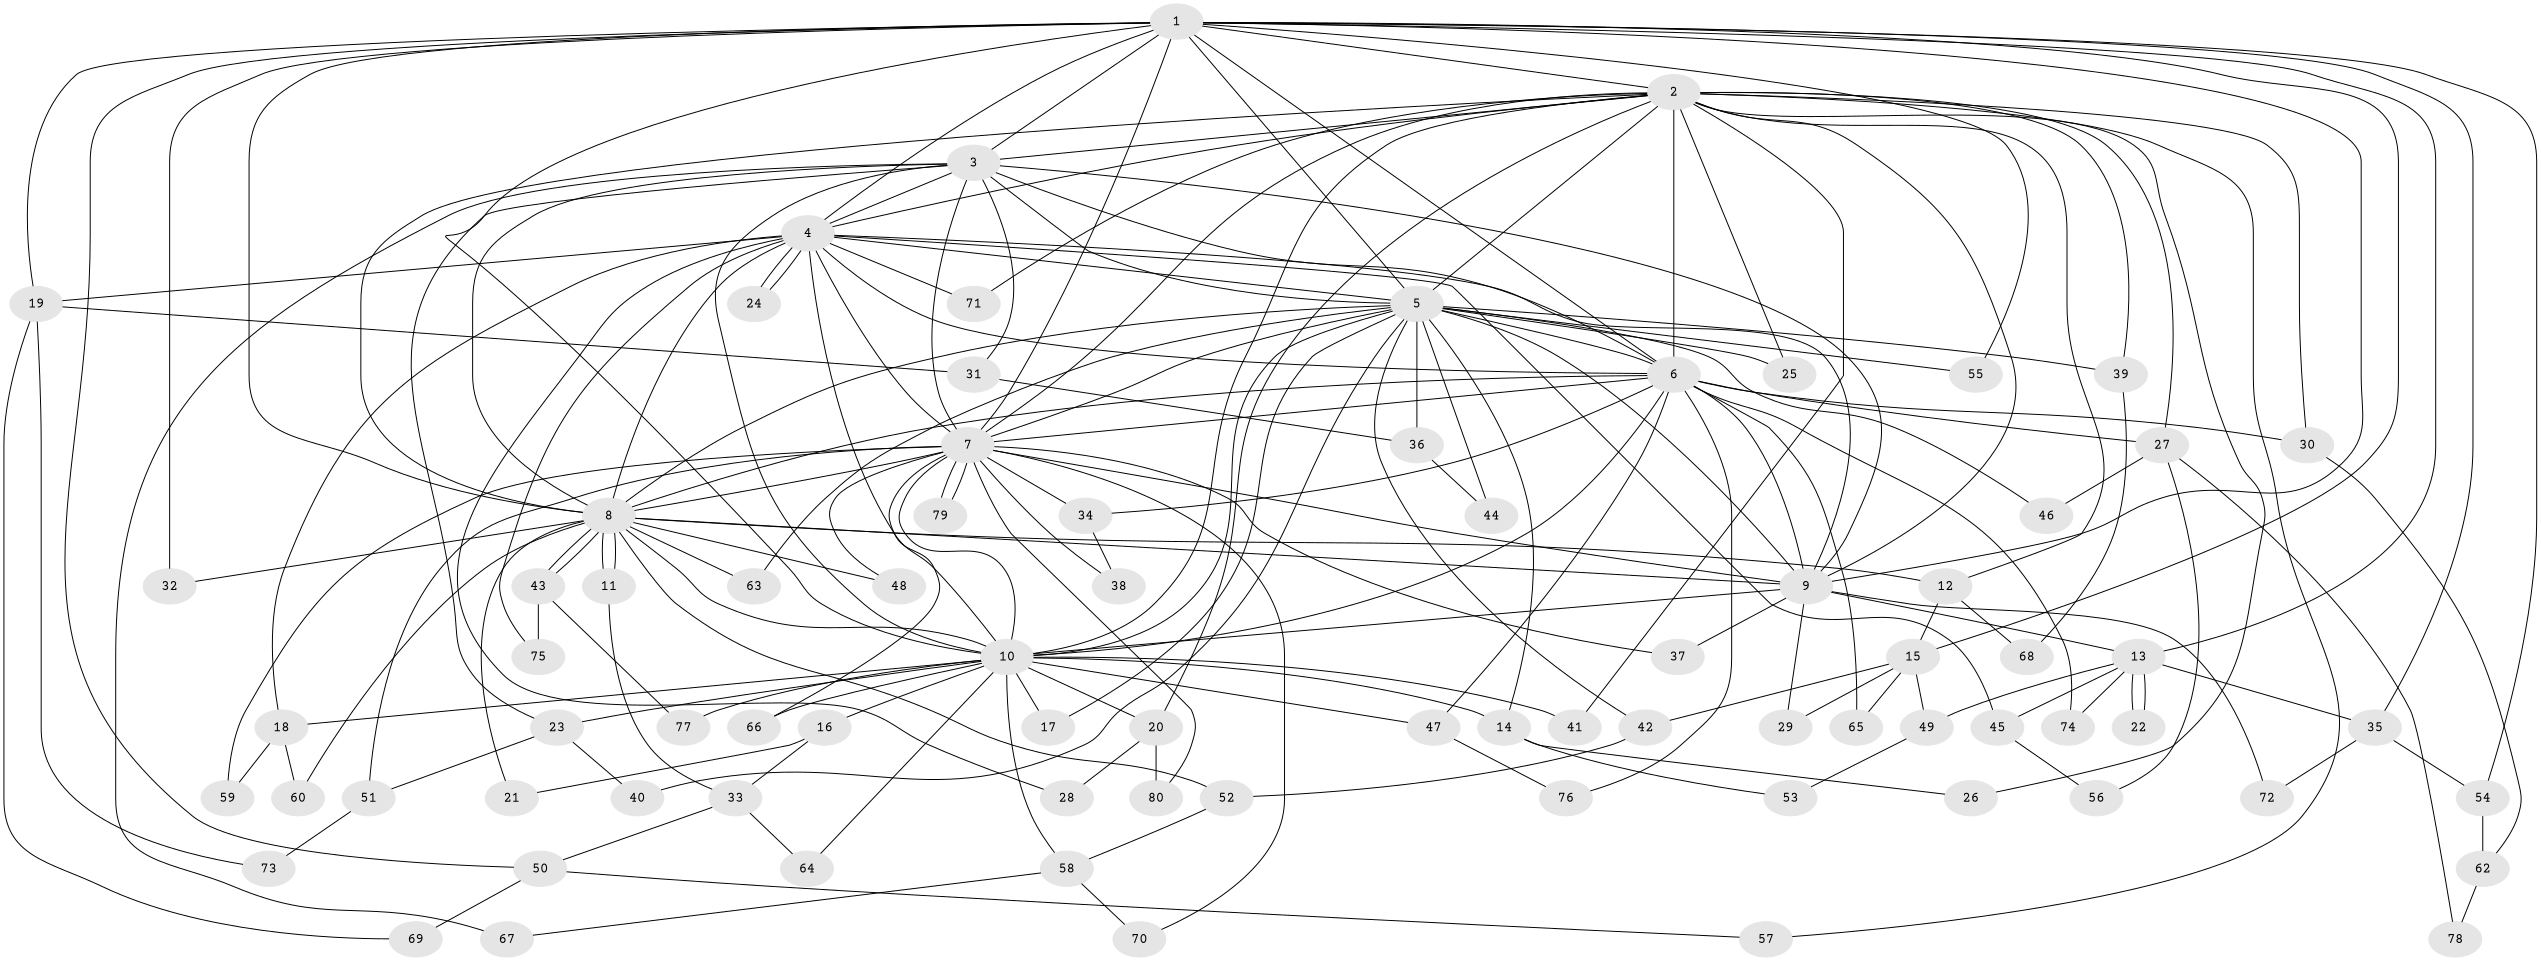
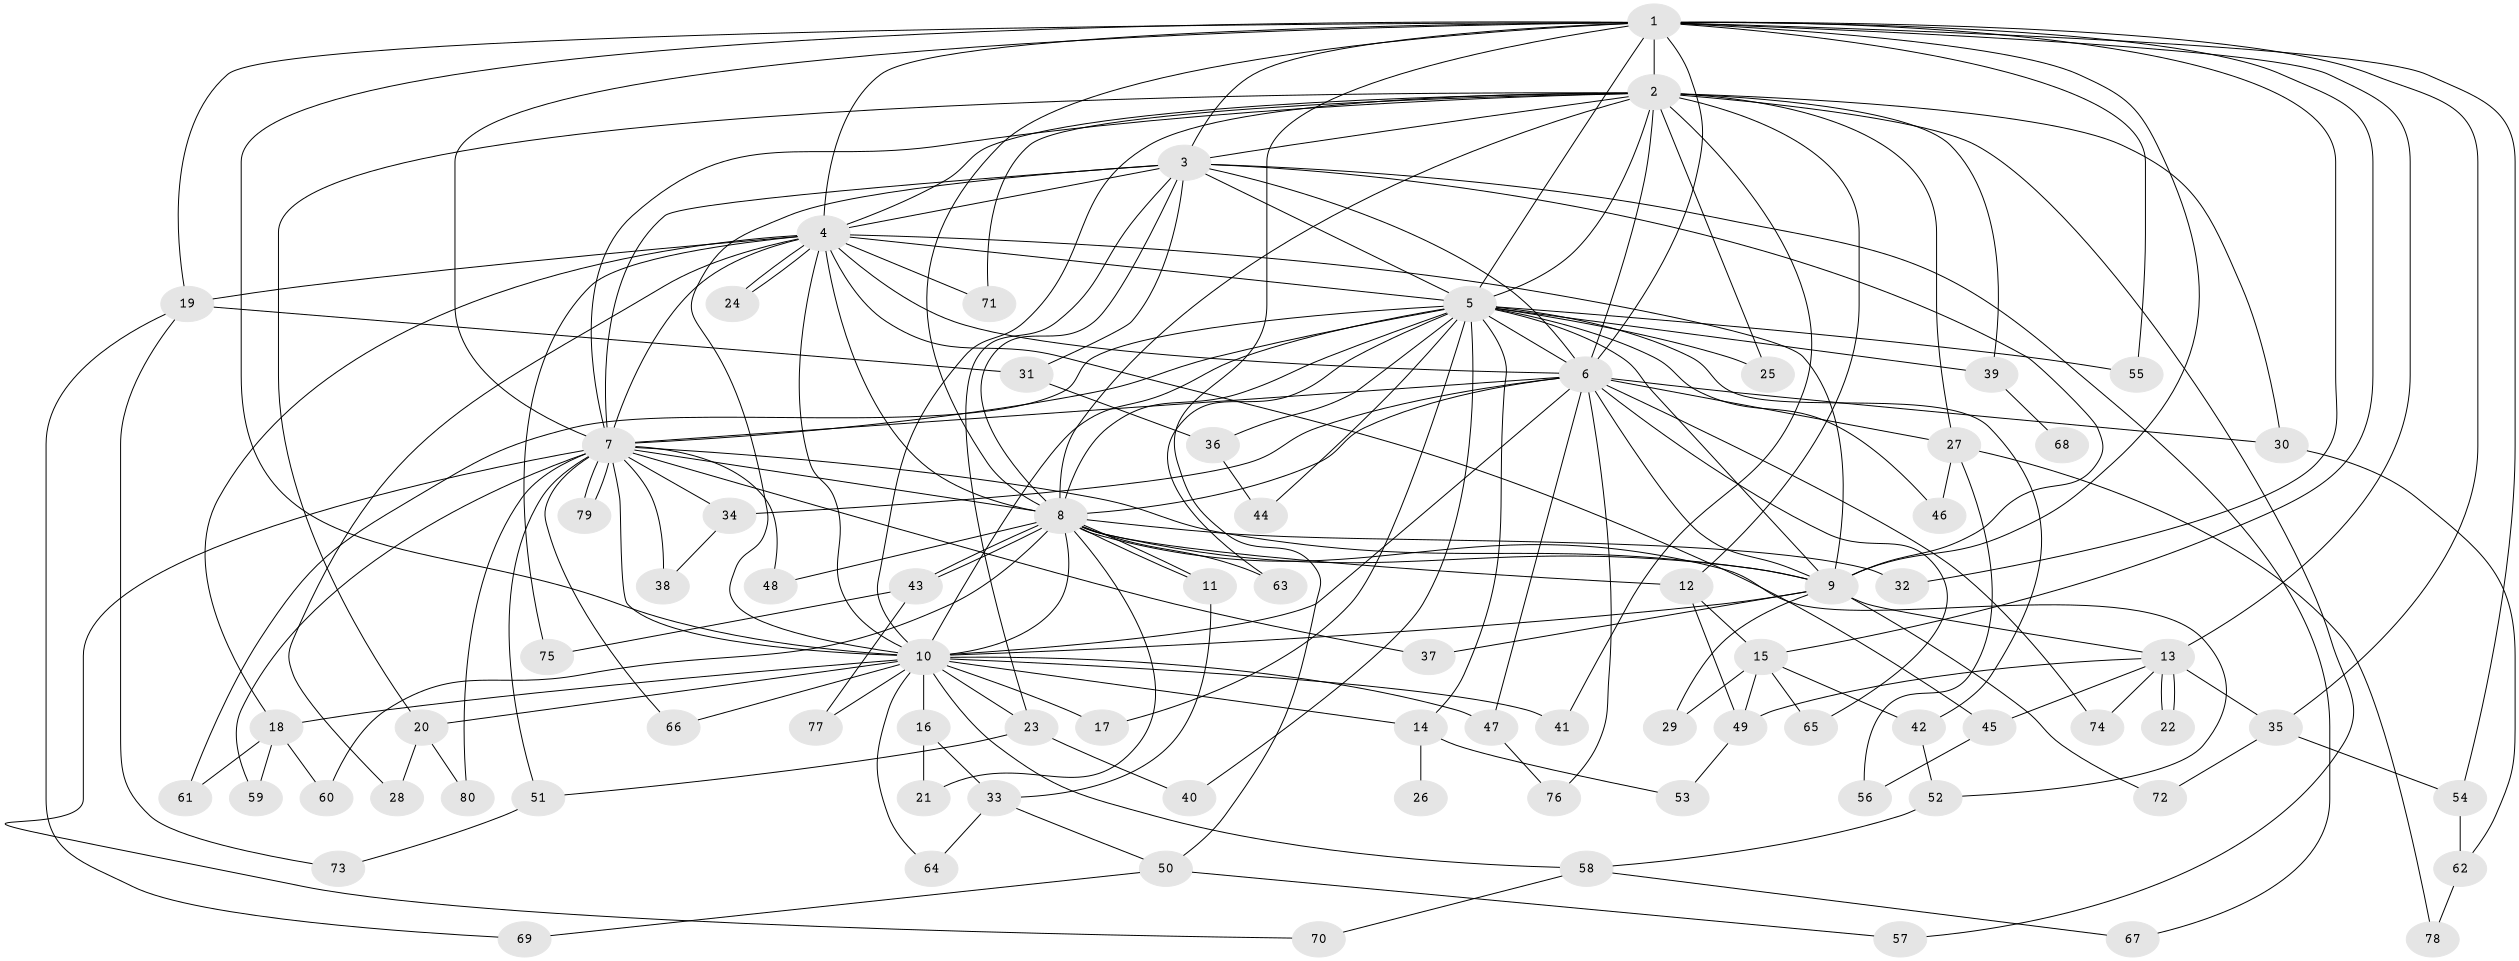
edge "2" -- "9": removed
edge "2" -- "26": removed
edge "12" -- "68": now "12" -- "49"
node "61": added
